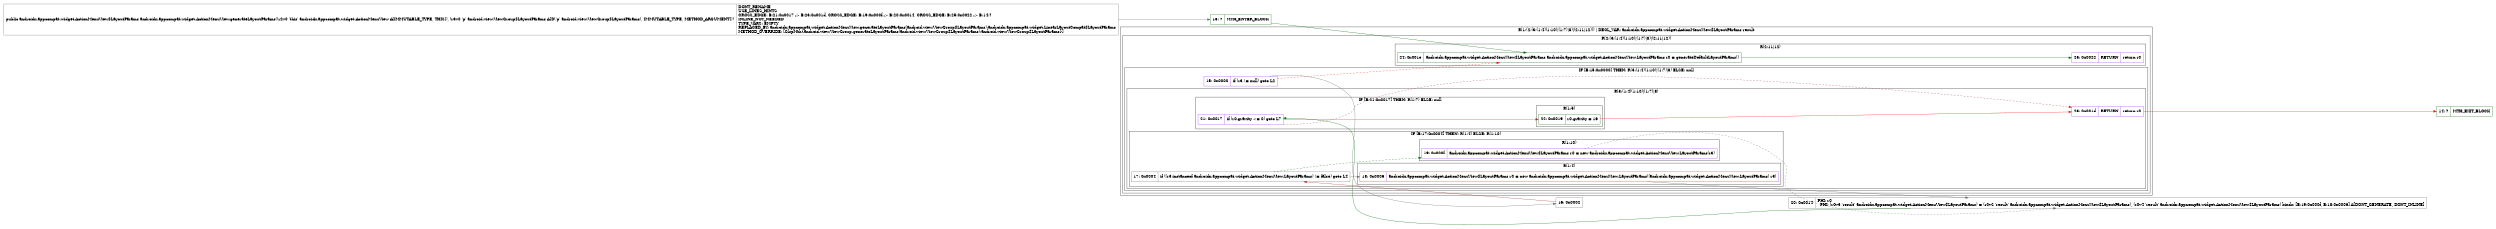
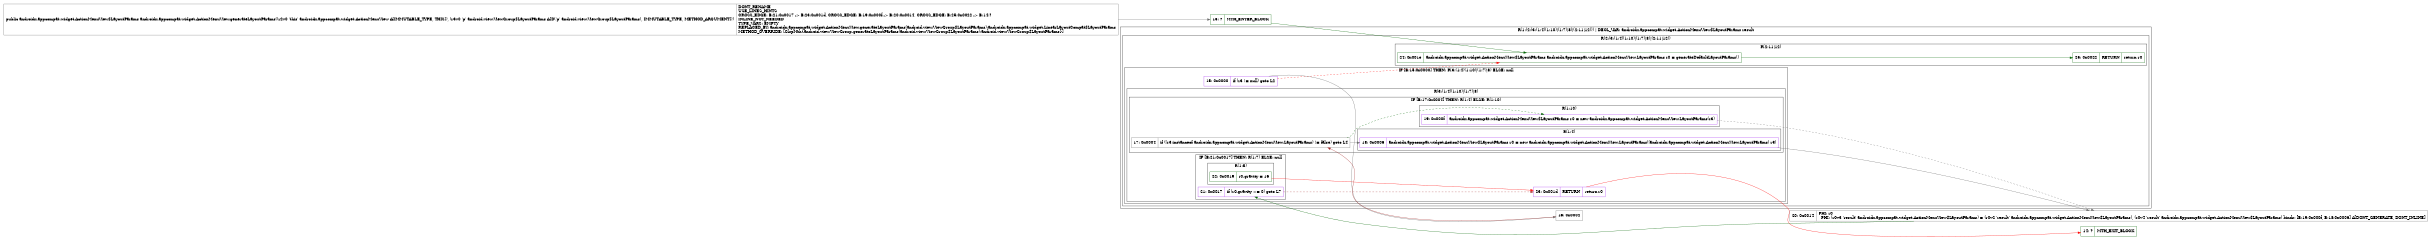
node "25: 0x0022": color purple -> darkgreen
edge "21: 0x0017" -> "22: 0x0019": removed
